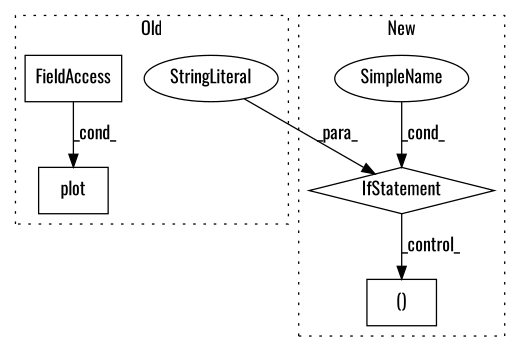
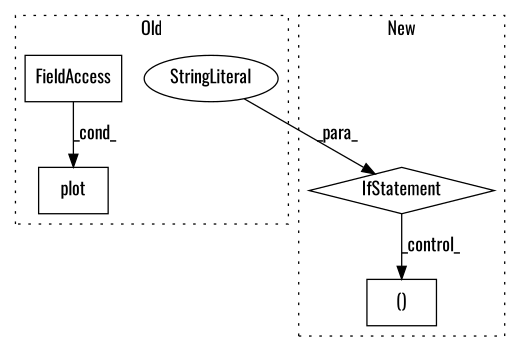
node "SimpleName": removed
